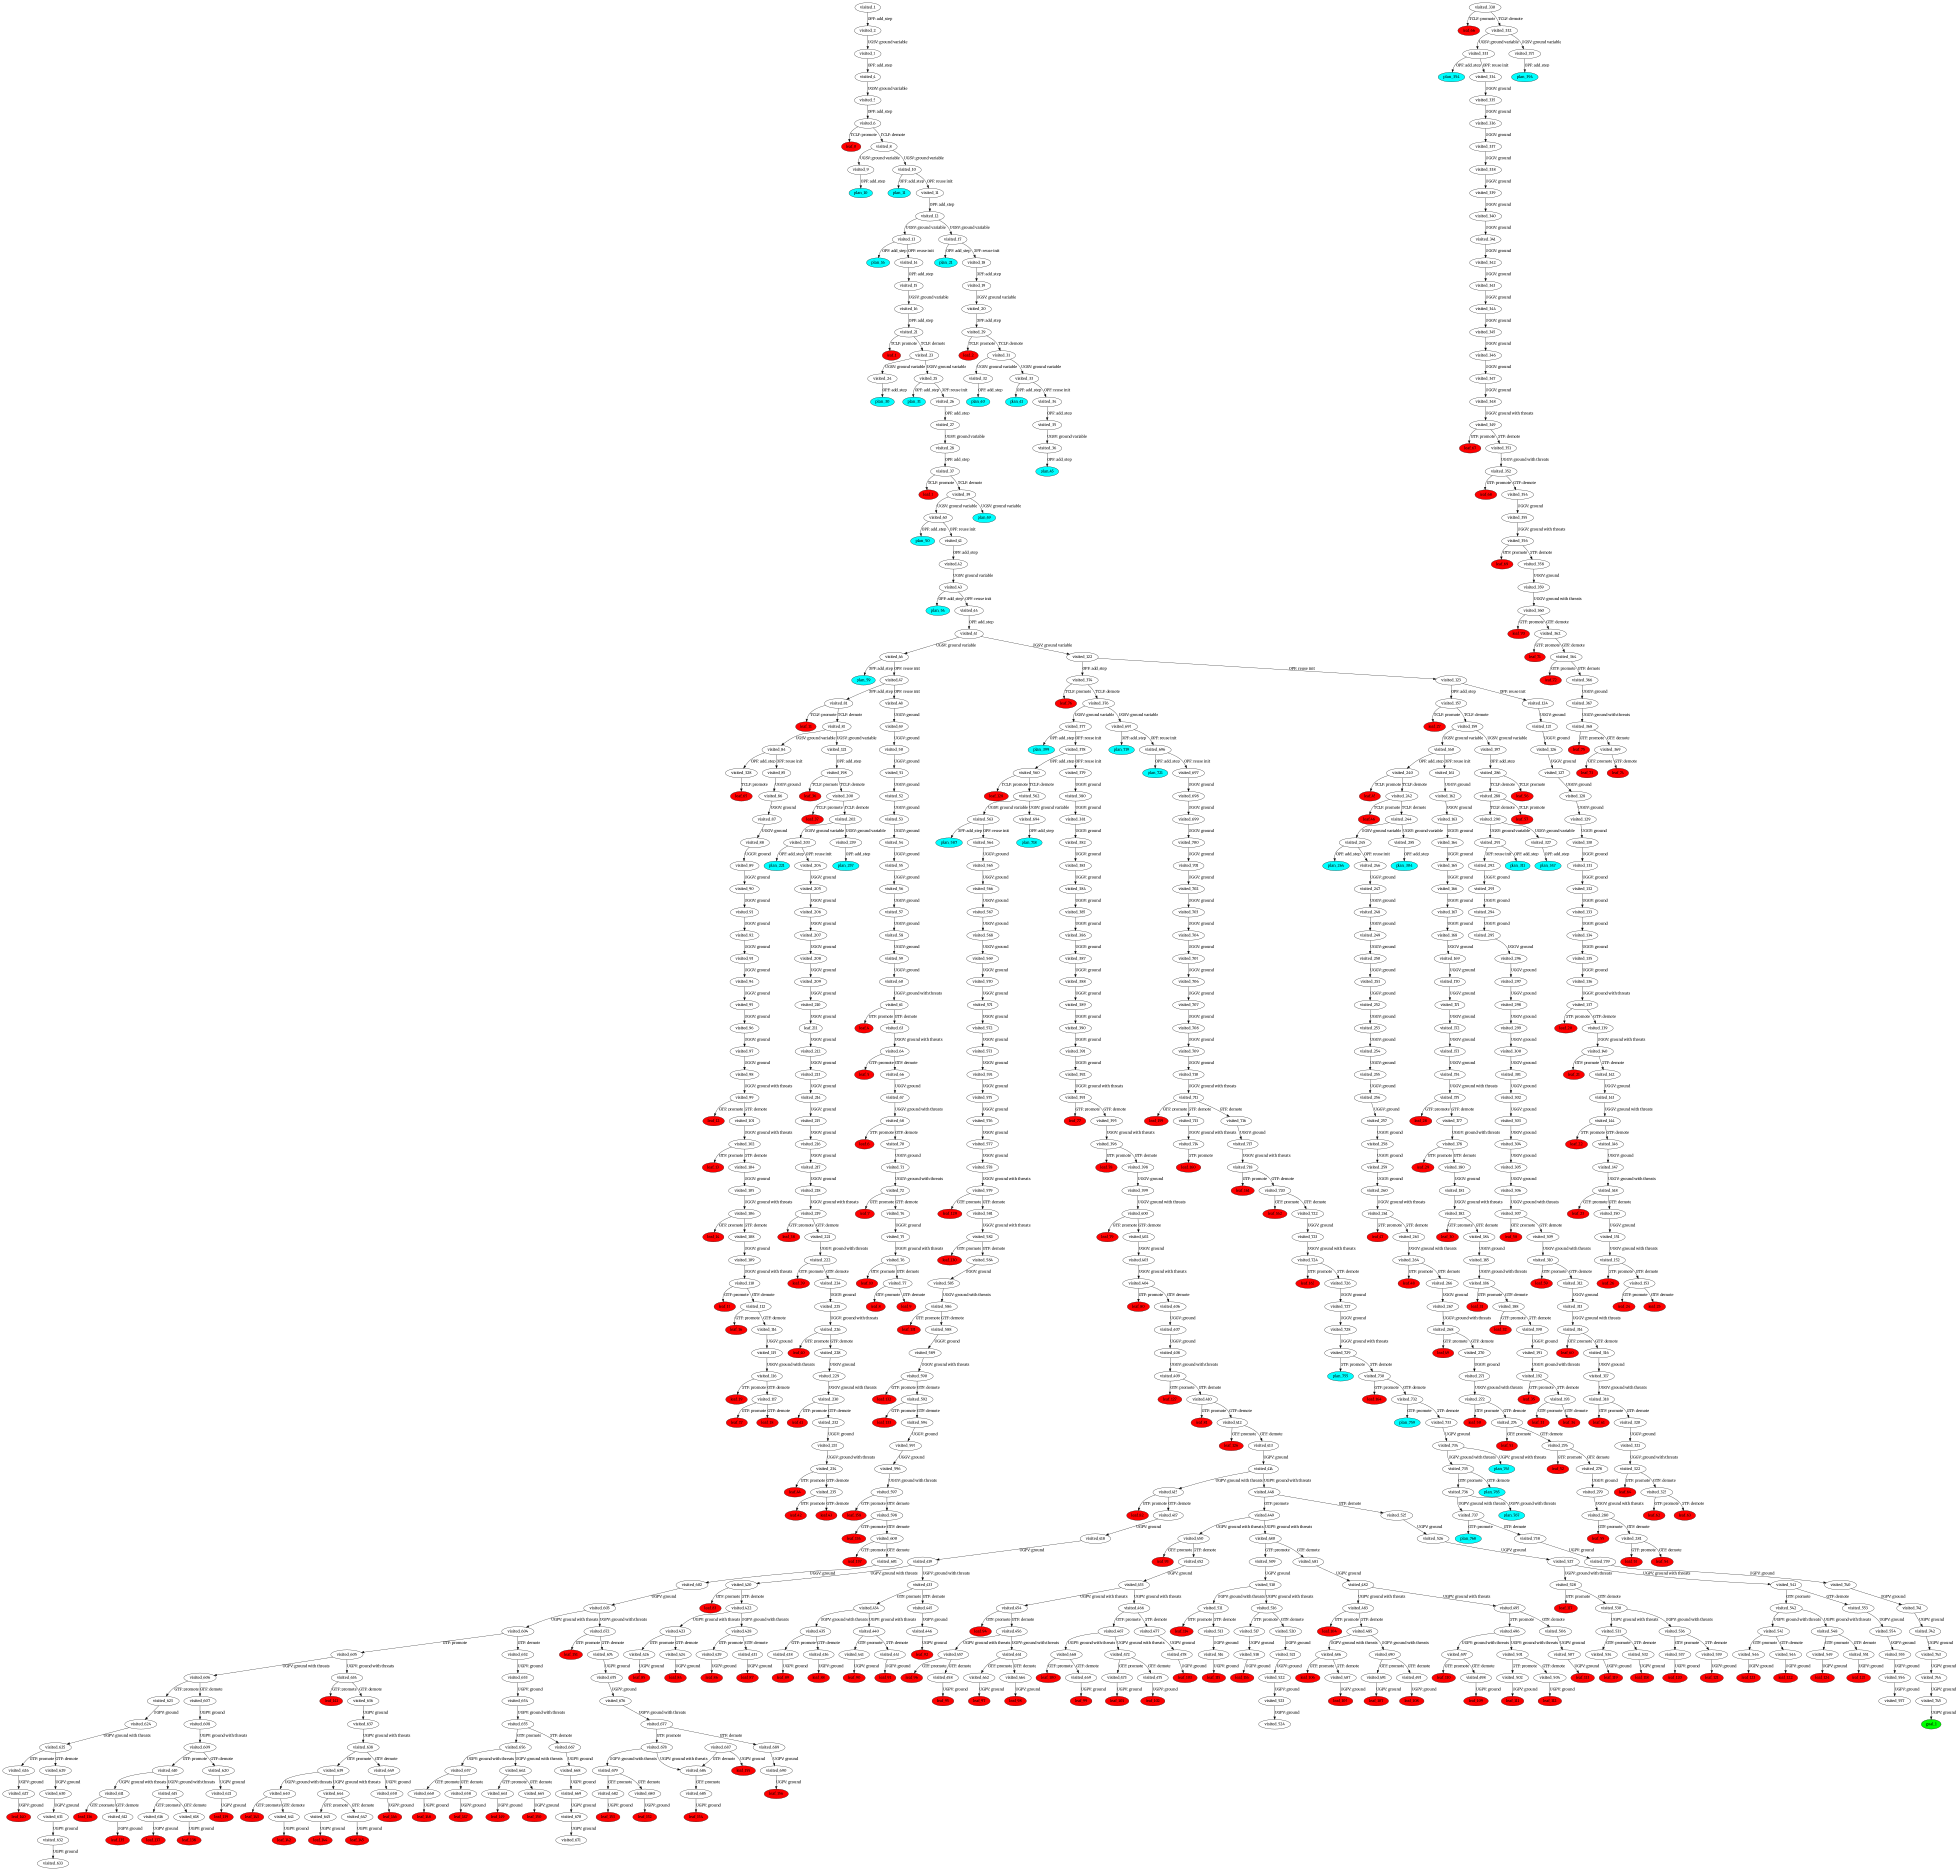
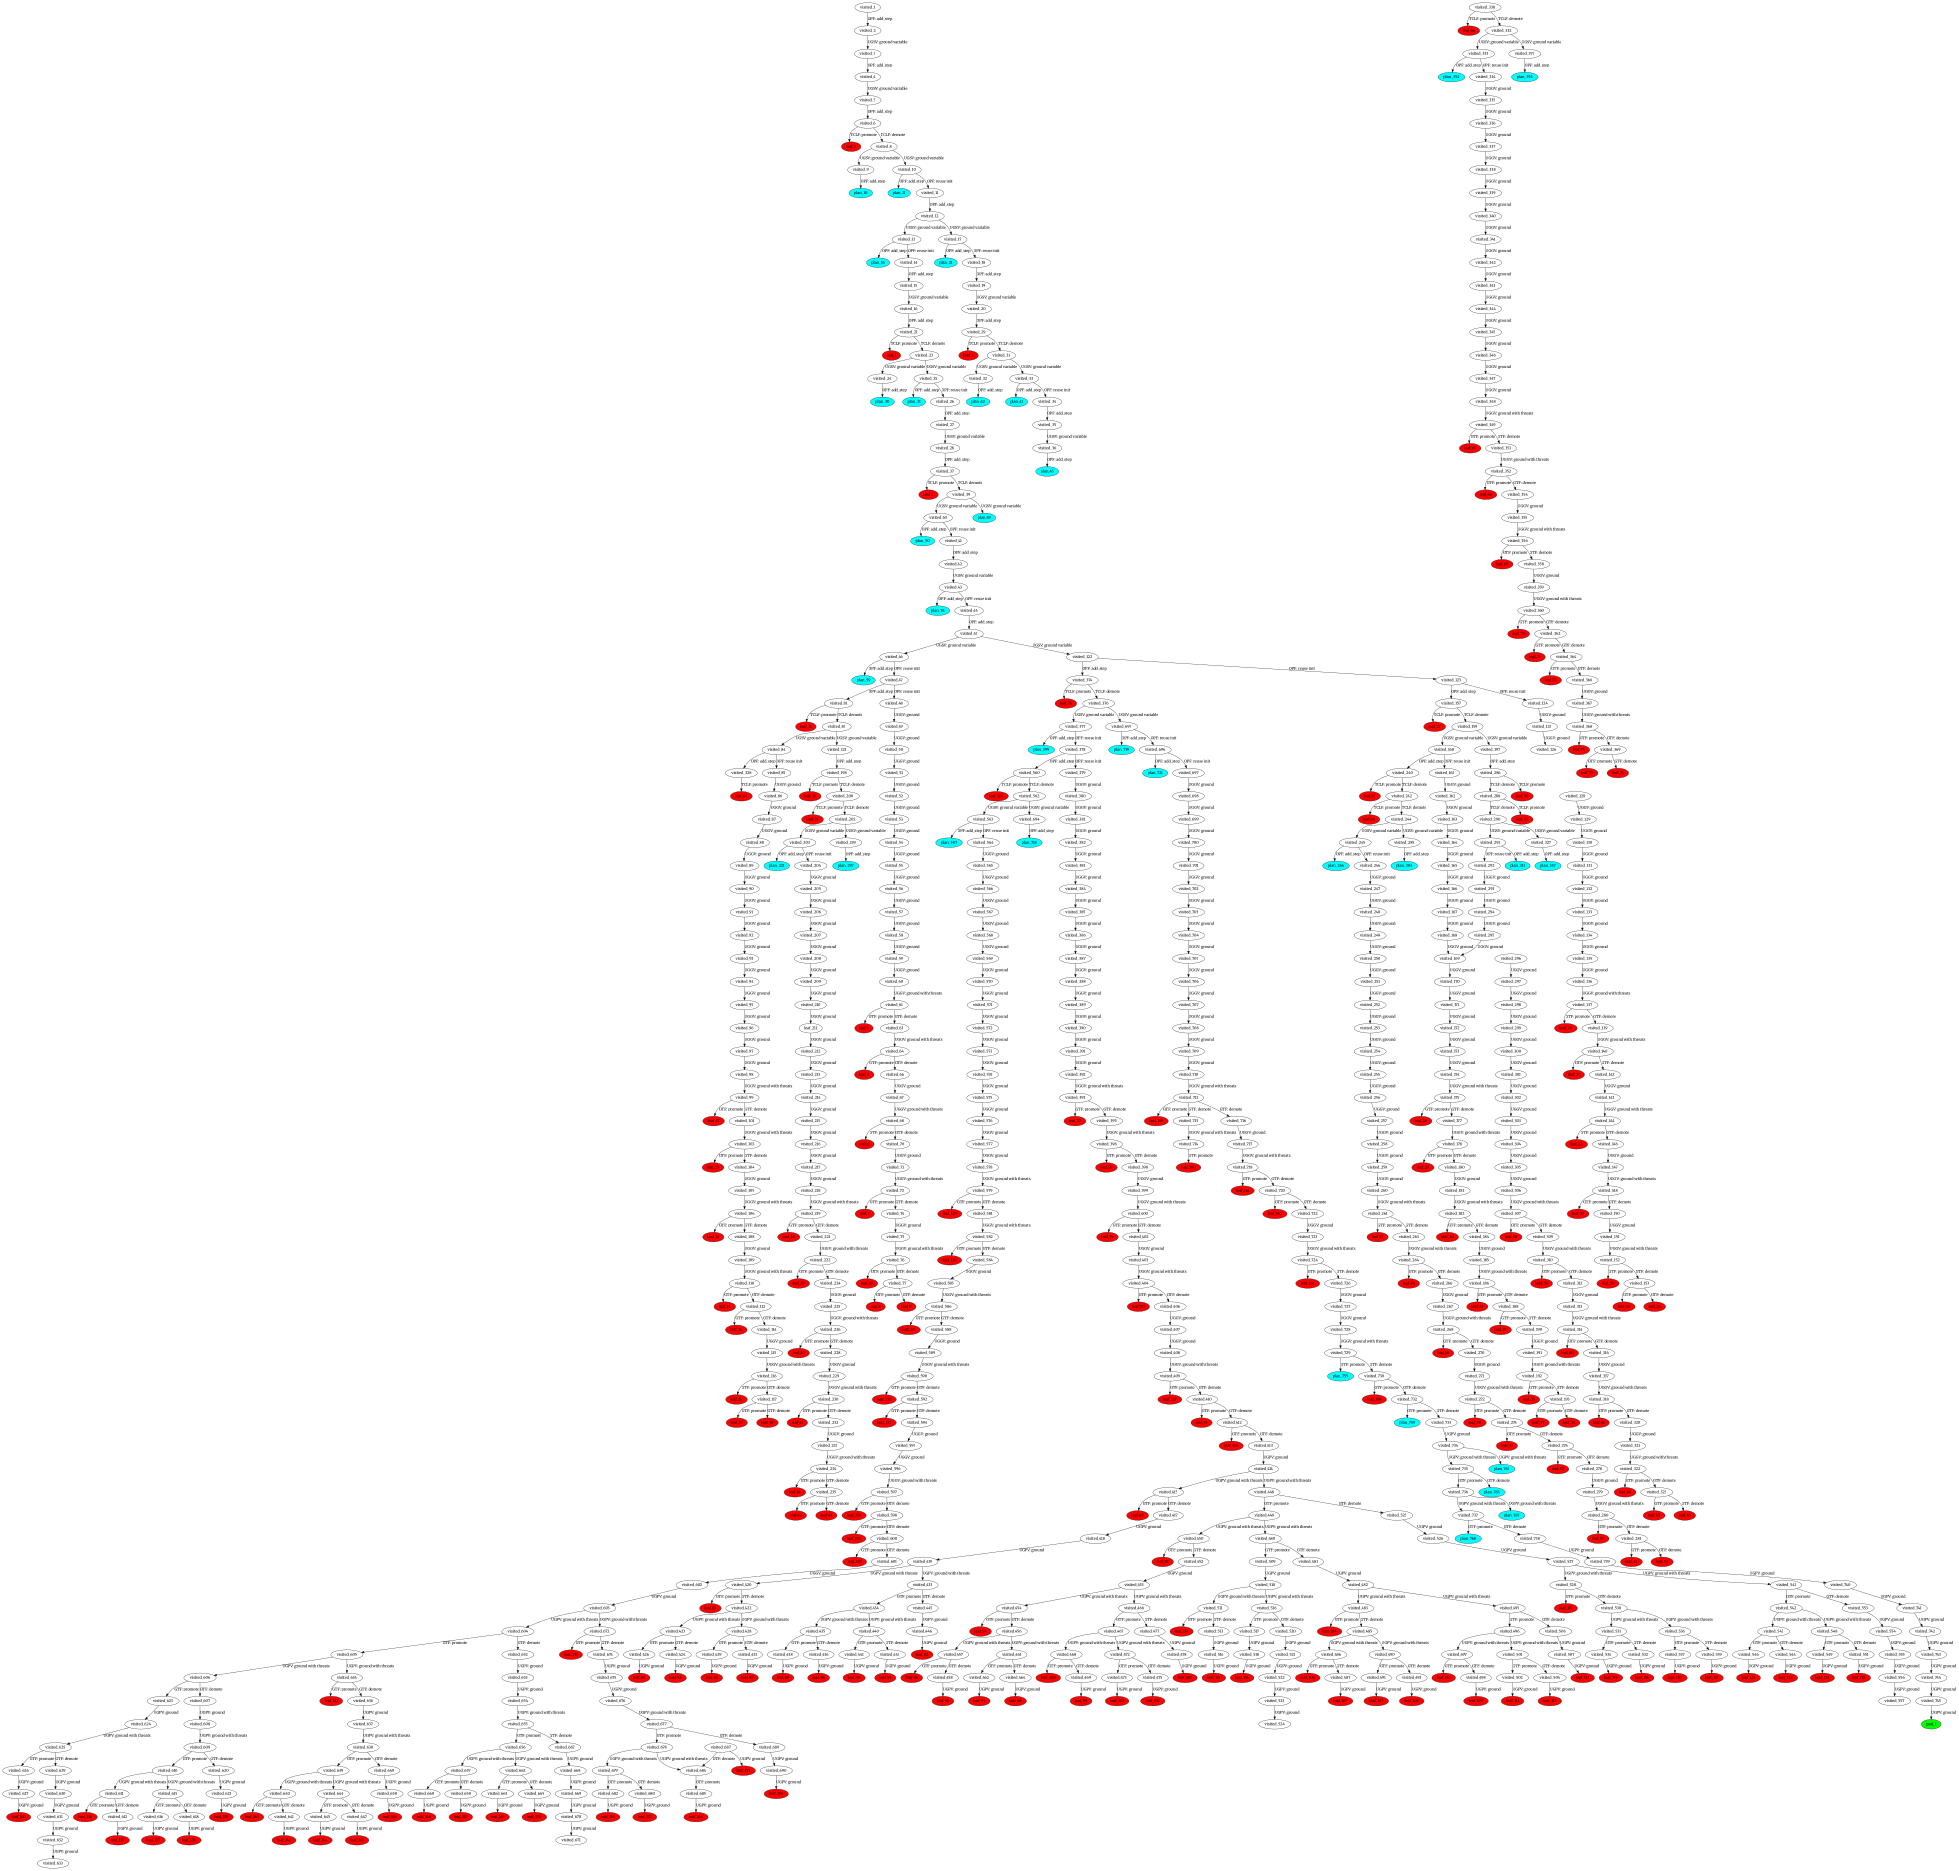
node "visited_127": removed
edge "visited_295" -> "visited_296": now "visited_295" -> "visited_169"
